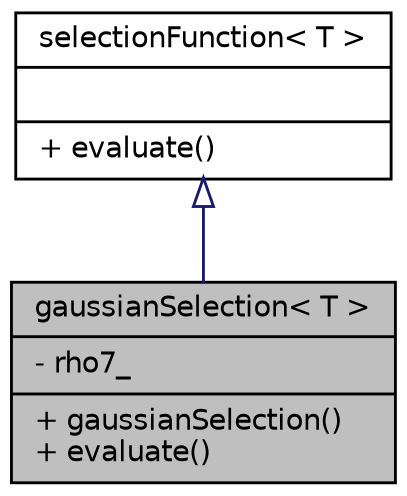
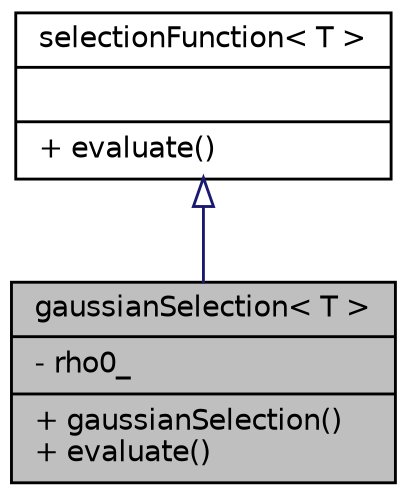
node "gaussianSelection< T >": text "- rho7_" -> "- rho0_"
